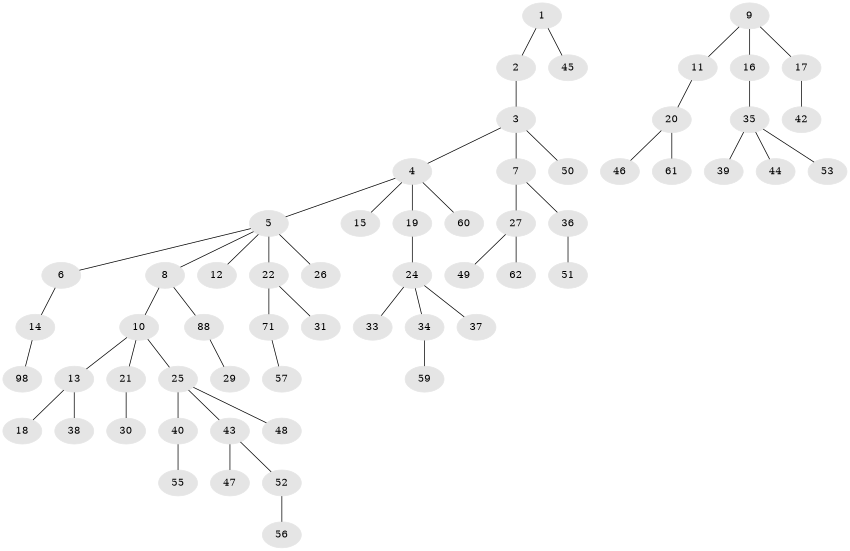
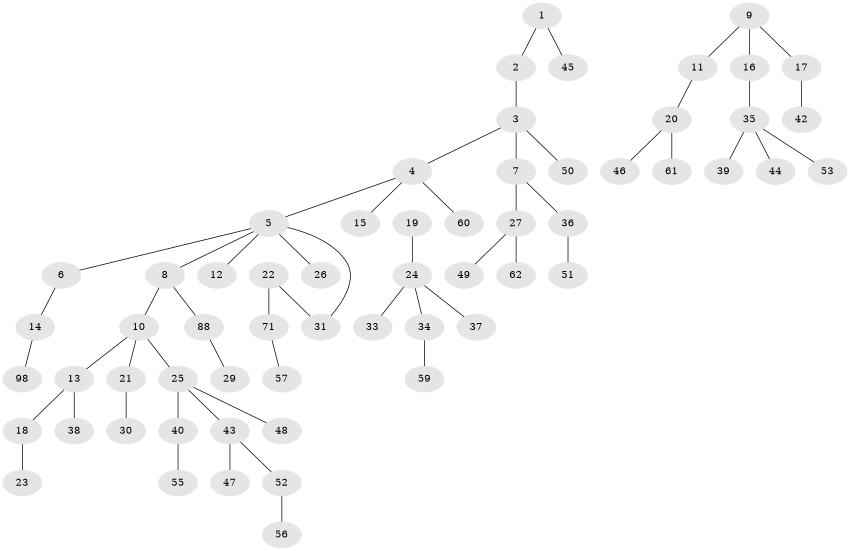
edge "4" -- "19": removed
edge "5" -- "22": now "5" -- "31"
node "23": added
